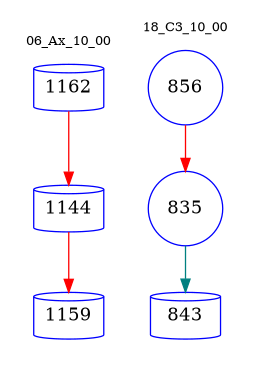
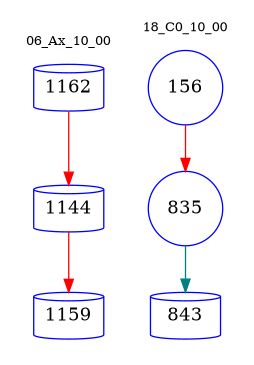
cluster "18_C3_10_00": label "18_C3_10_00" -> "18_C0_10_00"
node "856": label "856" -> "156"
